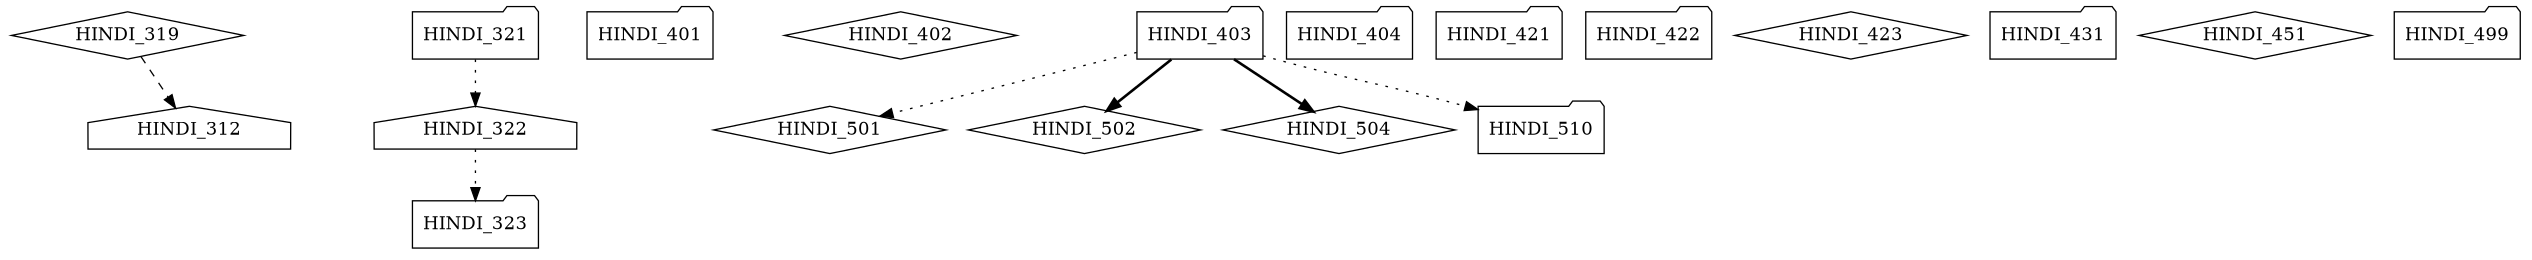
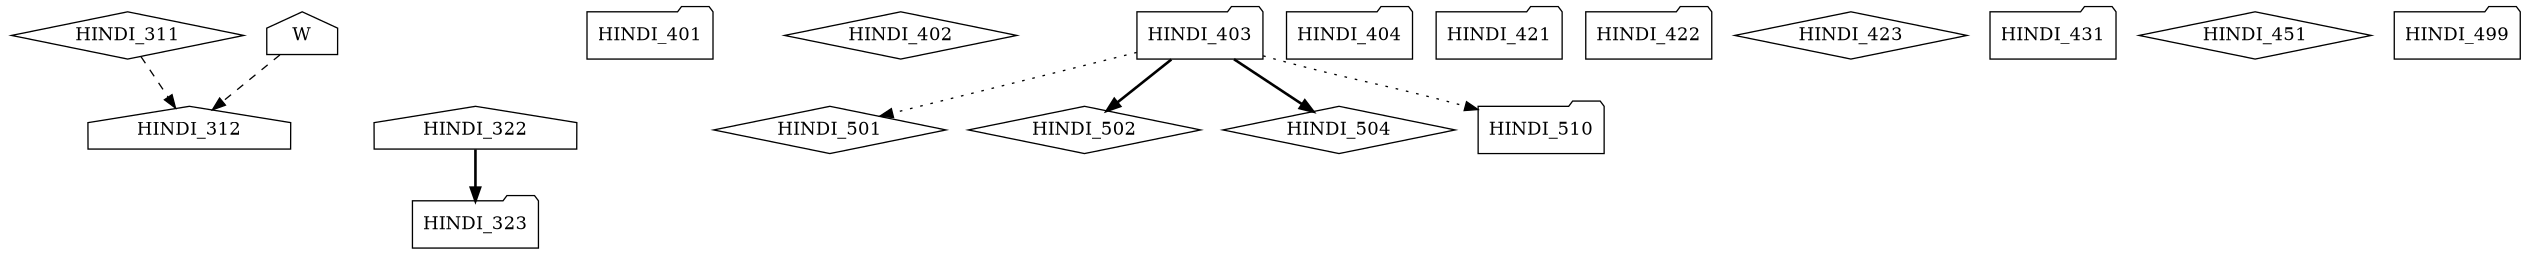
node "HINDI_319": label "HINDI_319" -> "HINDI_311"
node "W": added
node "HINDI_321": removed
edge "HINDI_322" -> "HINDI_323": style dotted -> bold
